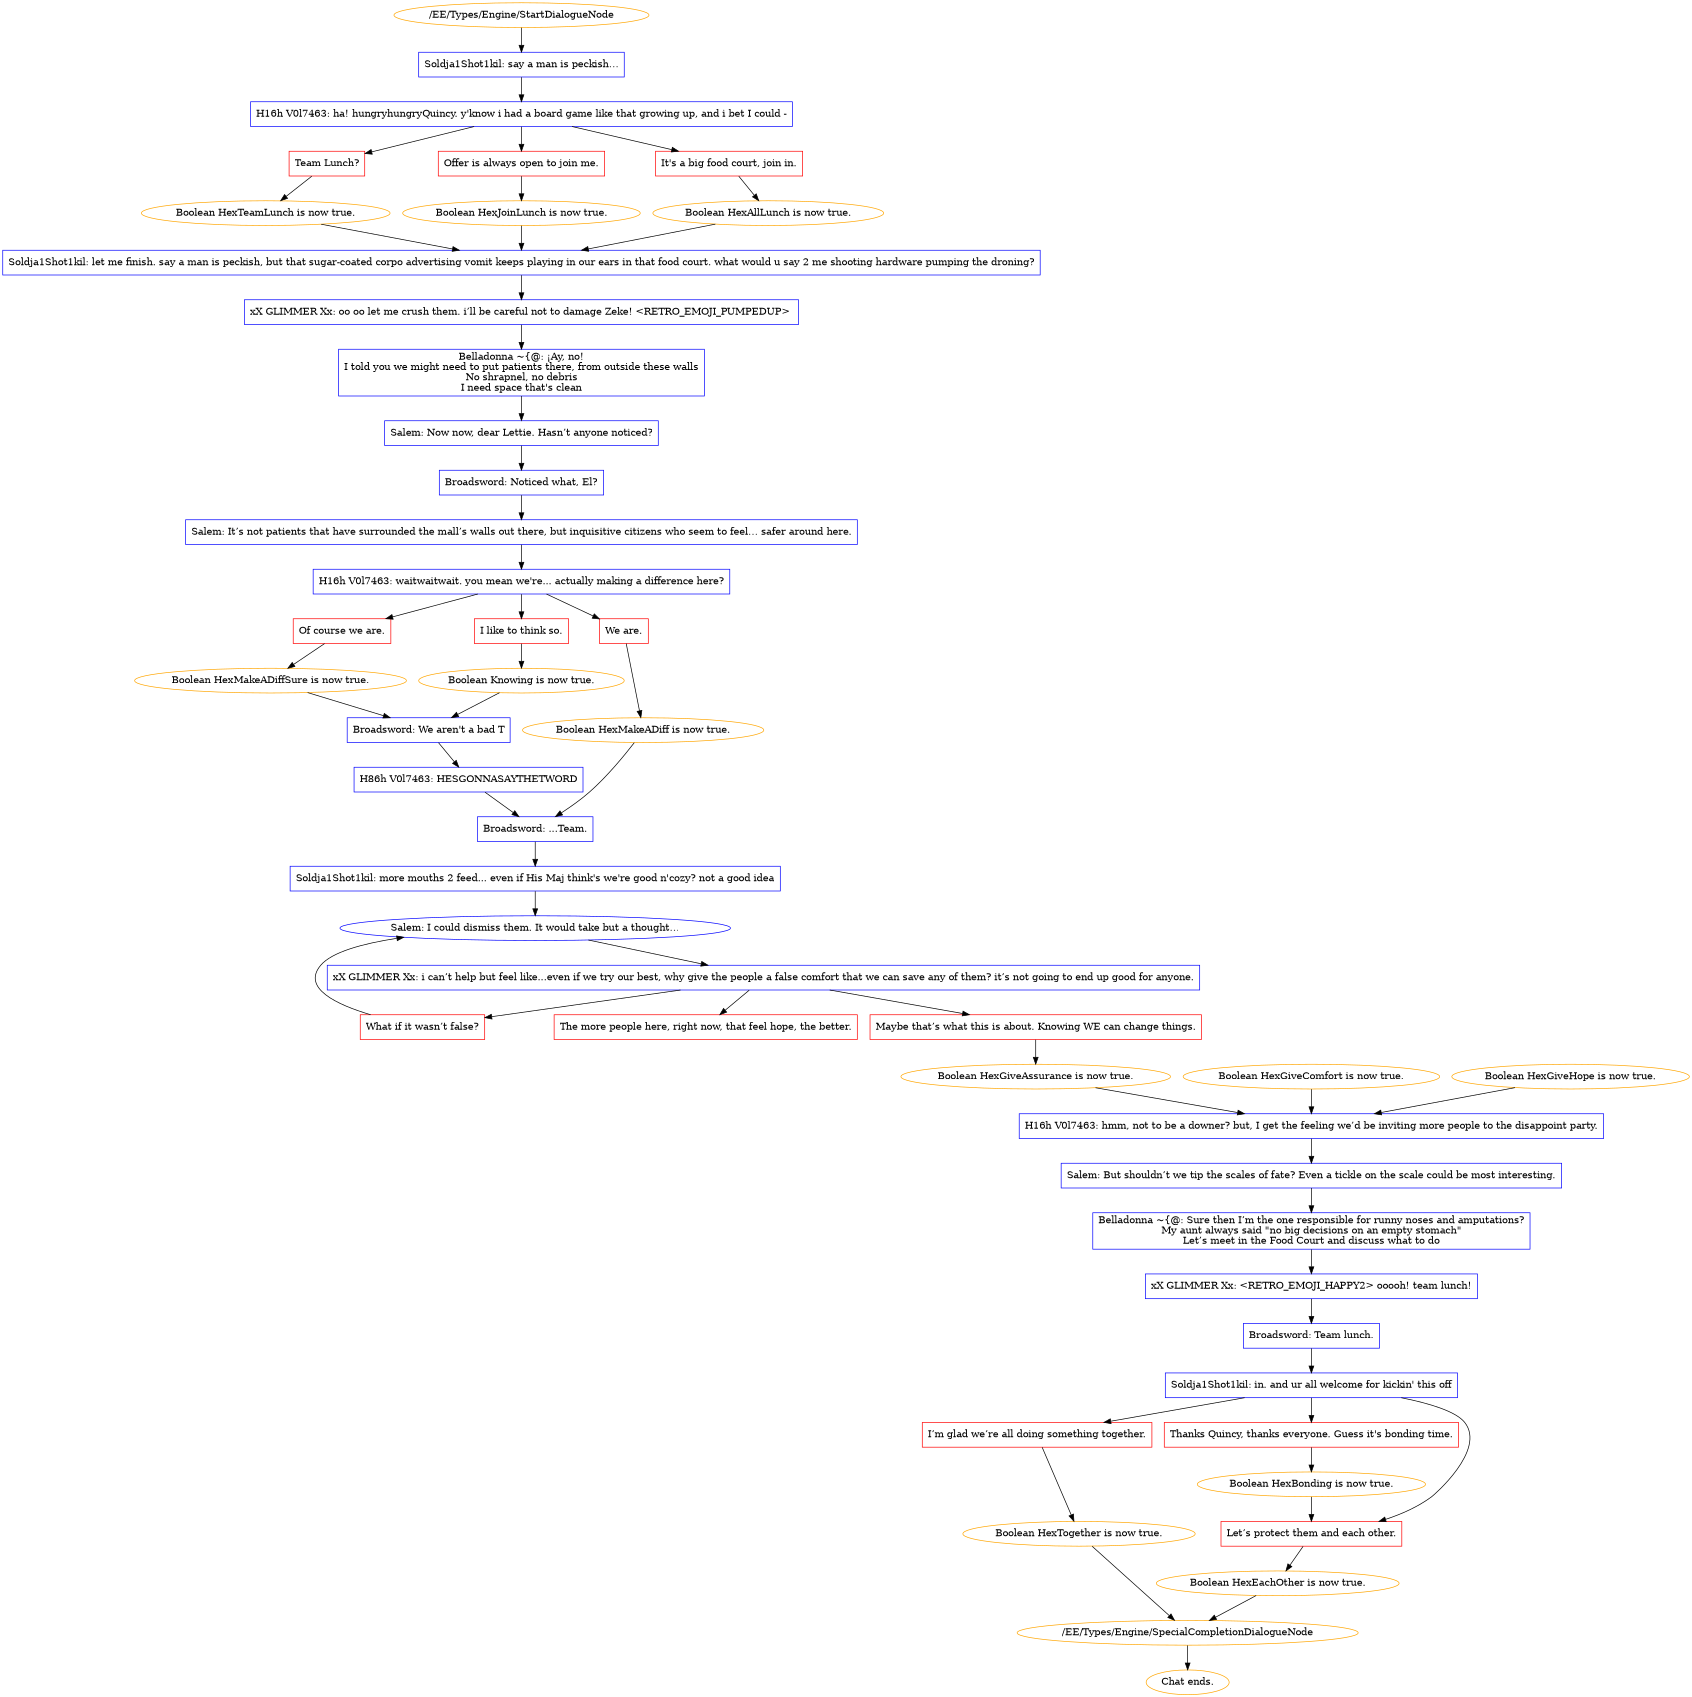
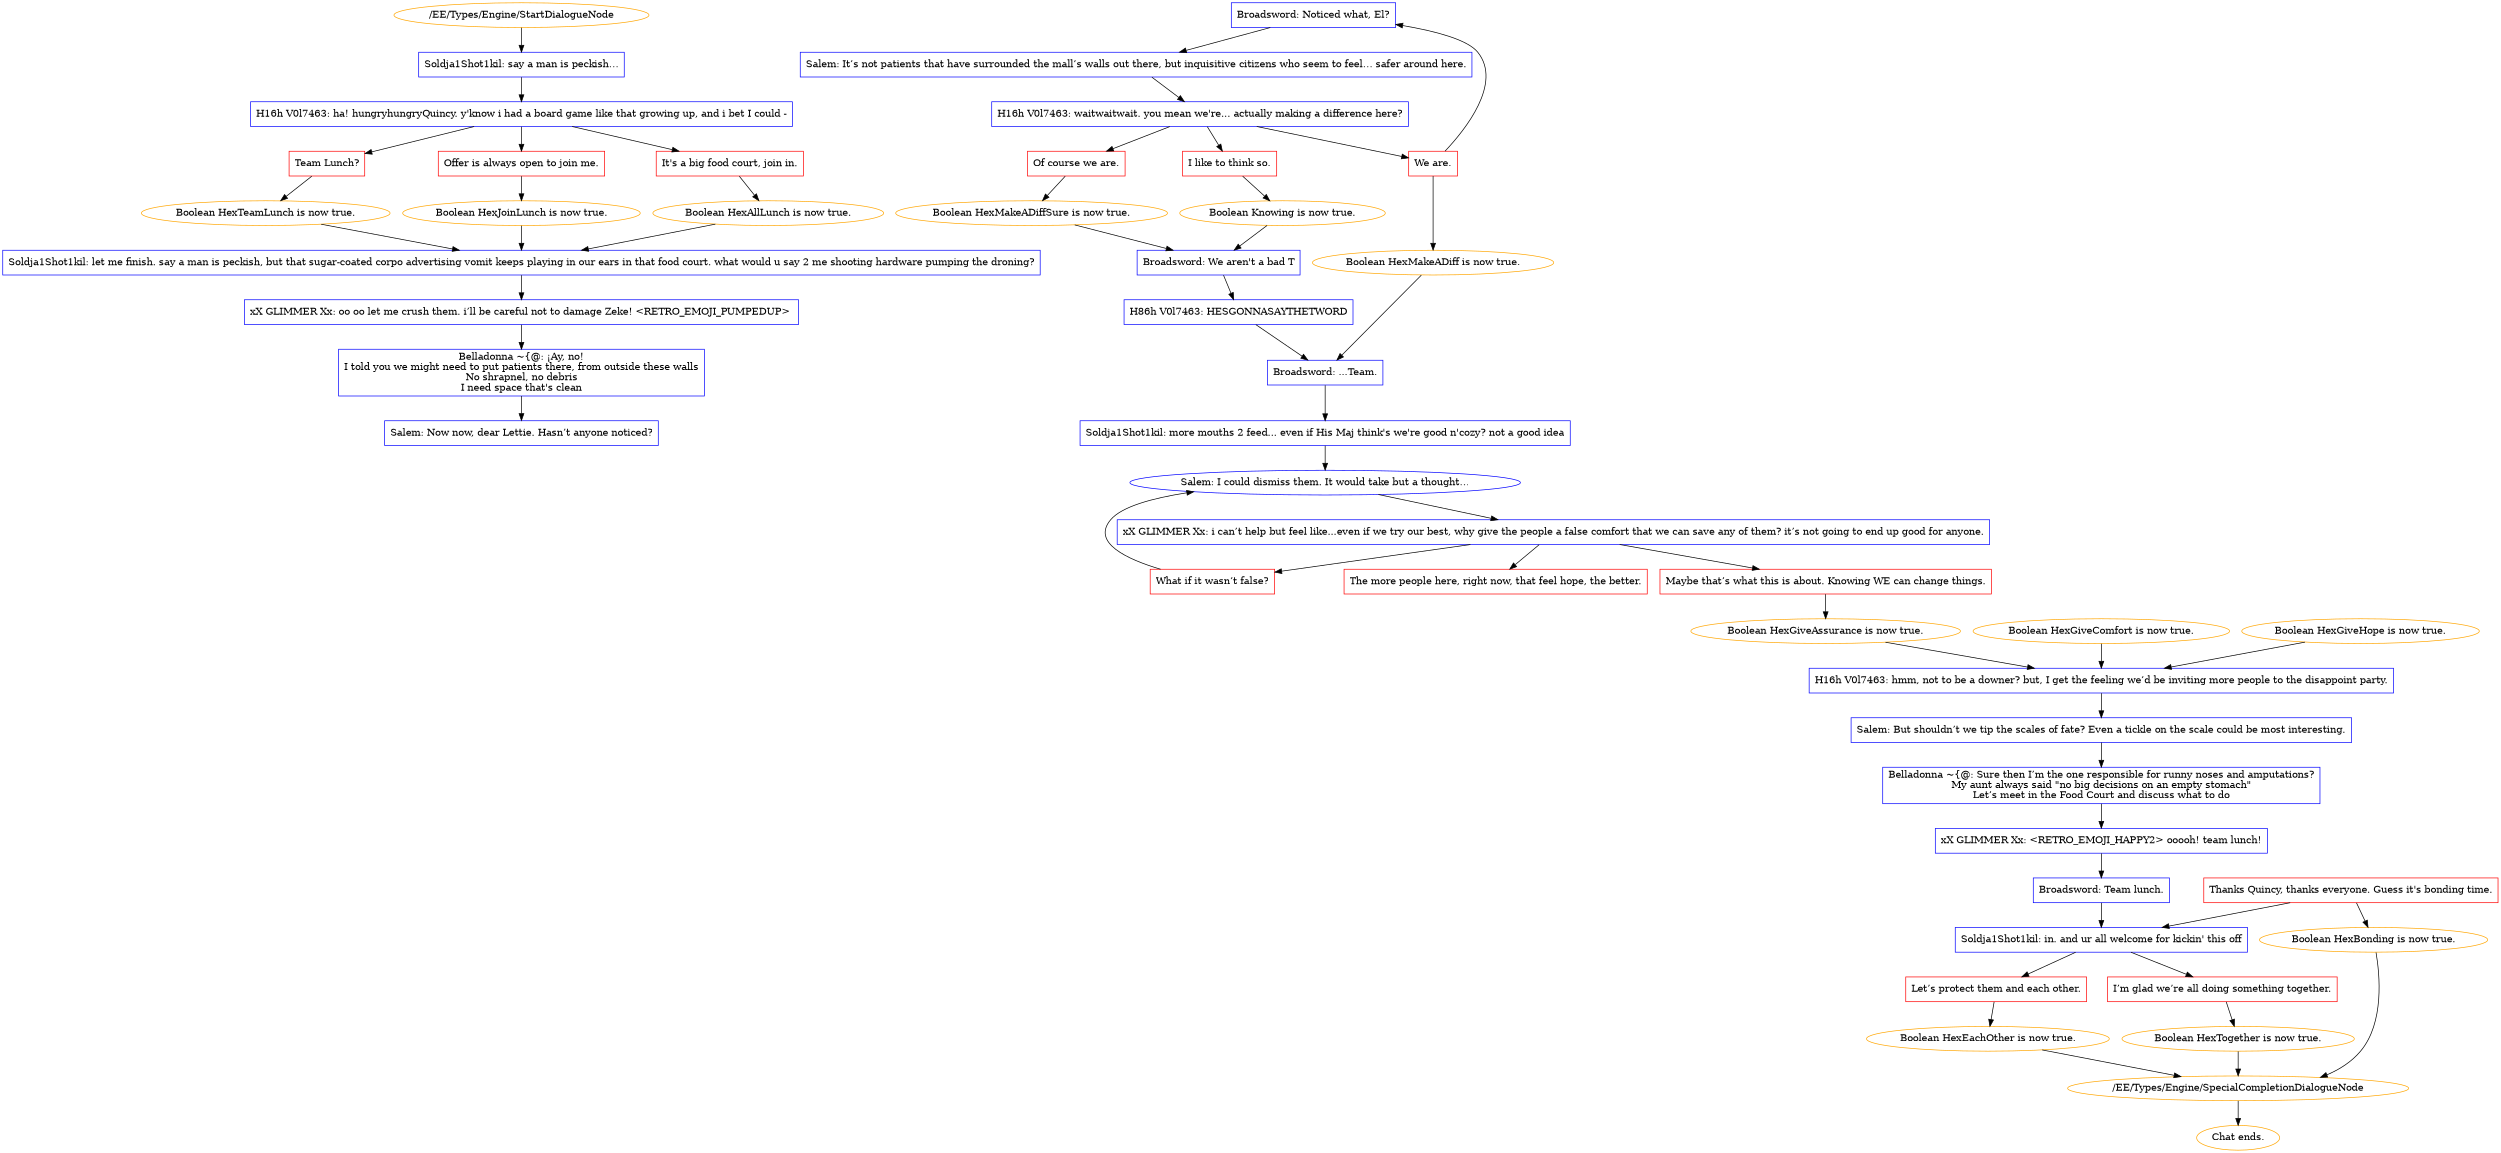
edge "Salem: Now now, dear Lettie. Hasn’t anyone noticed?" -> "Broadsword: Noticed what, El?": now "We are." -> "Broadsword: Noticed what, El?"
edge "Soldja1Shot1kil: in. and ur all welcome for kickin' this off" -> "Thanks Quincy, thanks everyone. Guess it's bonding time.": reversed
edge "Boolean HexBonding is now true." -> "Let’s protect them and each other.": now "Boolean HexBonding is now true." -> "/EE/Types/Engine/SpecialCompletionDialogueNode"
